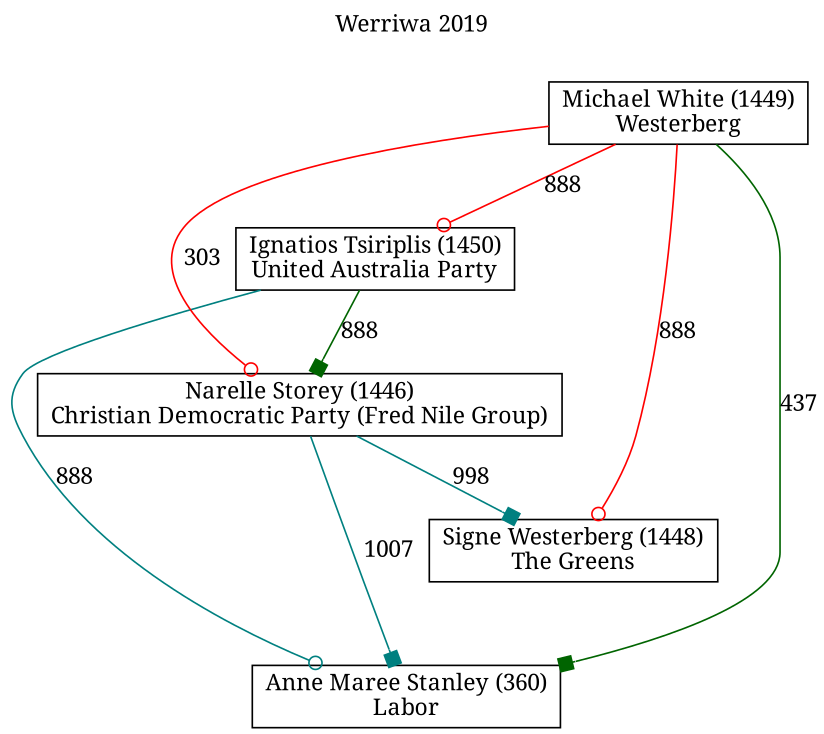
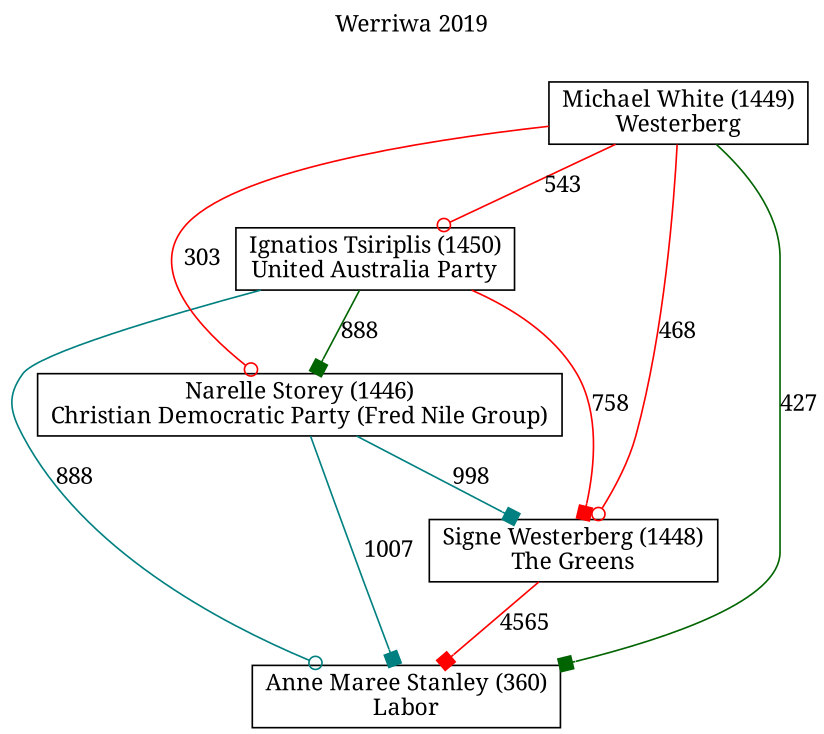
edge "Michael White (1449) Westerberg" -> "Ignatios Tsiriplis (1450) United Australia Party": label "888" -> "543"
edge "Michael White (1449) Westerberg" -> "Signe Westerberg (1448) The Greens": label "888" -> "468"
edge "Ignatios Tsiriplis (1450) United Australia Party" -> "Signe Westerberg (1448) The Greens": added, label "758"
edge "Michael White (1449) Westerberg" -> "Anne Maree Stanley (360) Labor": label "437" -> "427"
edge "Signe Westerberg (1448) The Greens" -> "Anne Maree Stanley (360) Labor": added, label "4565"
